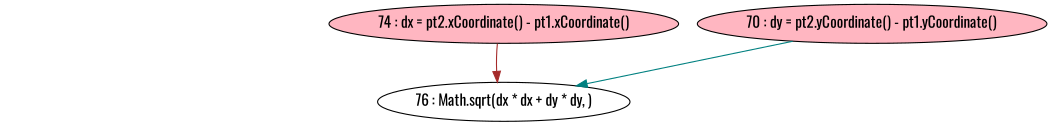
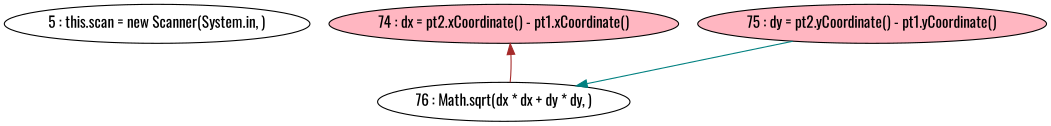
node "5 : this.scan = new Scanner(System.in, )": added
node "70 : dy = pt2.yCoordinate() - pt1.yCoordinate()": label "70 : dy = pt2.yCoordinate() - pt1.yCoordinate()" -> "75 : dy = pt2.yCoordinate() - pt1.yCoordinate()"
edge "74 : dx = pt2.xCoordinate() - pt1.xCoordinate()" -> "76 : Math.sqrt(dx * dx + dy * dy, )": reversed
